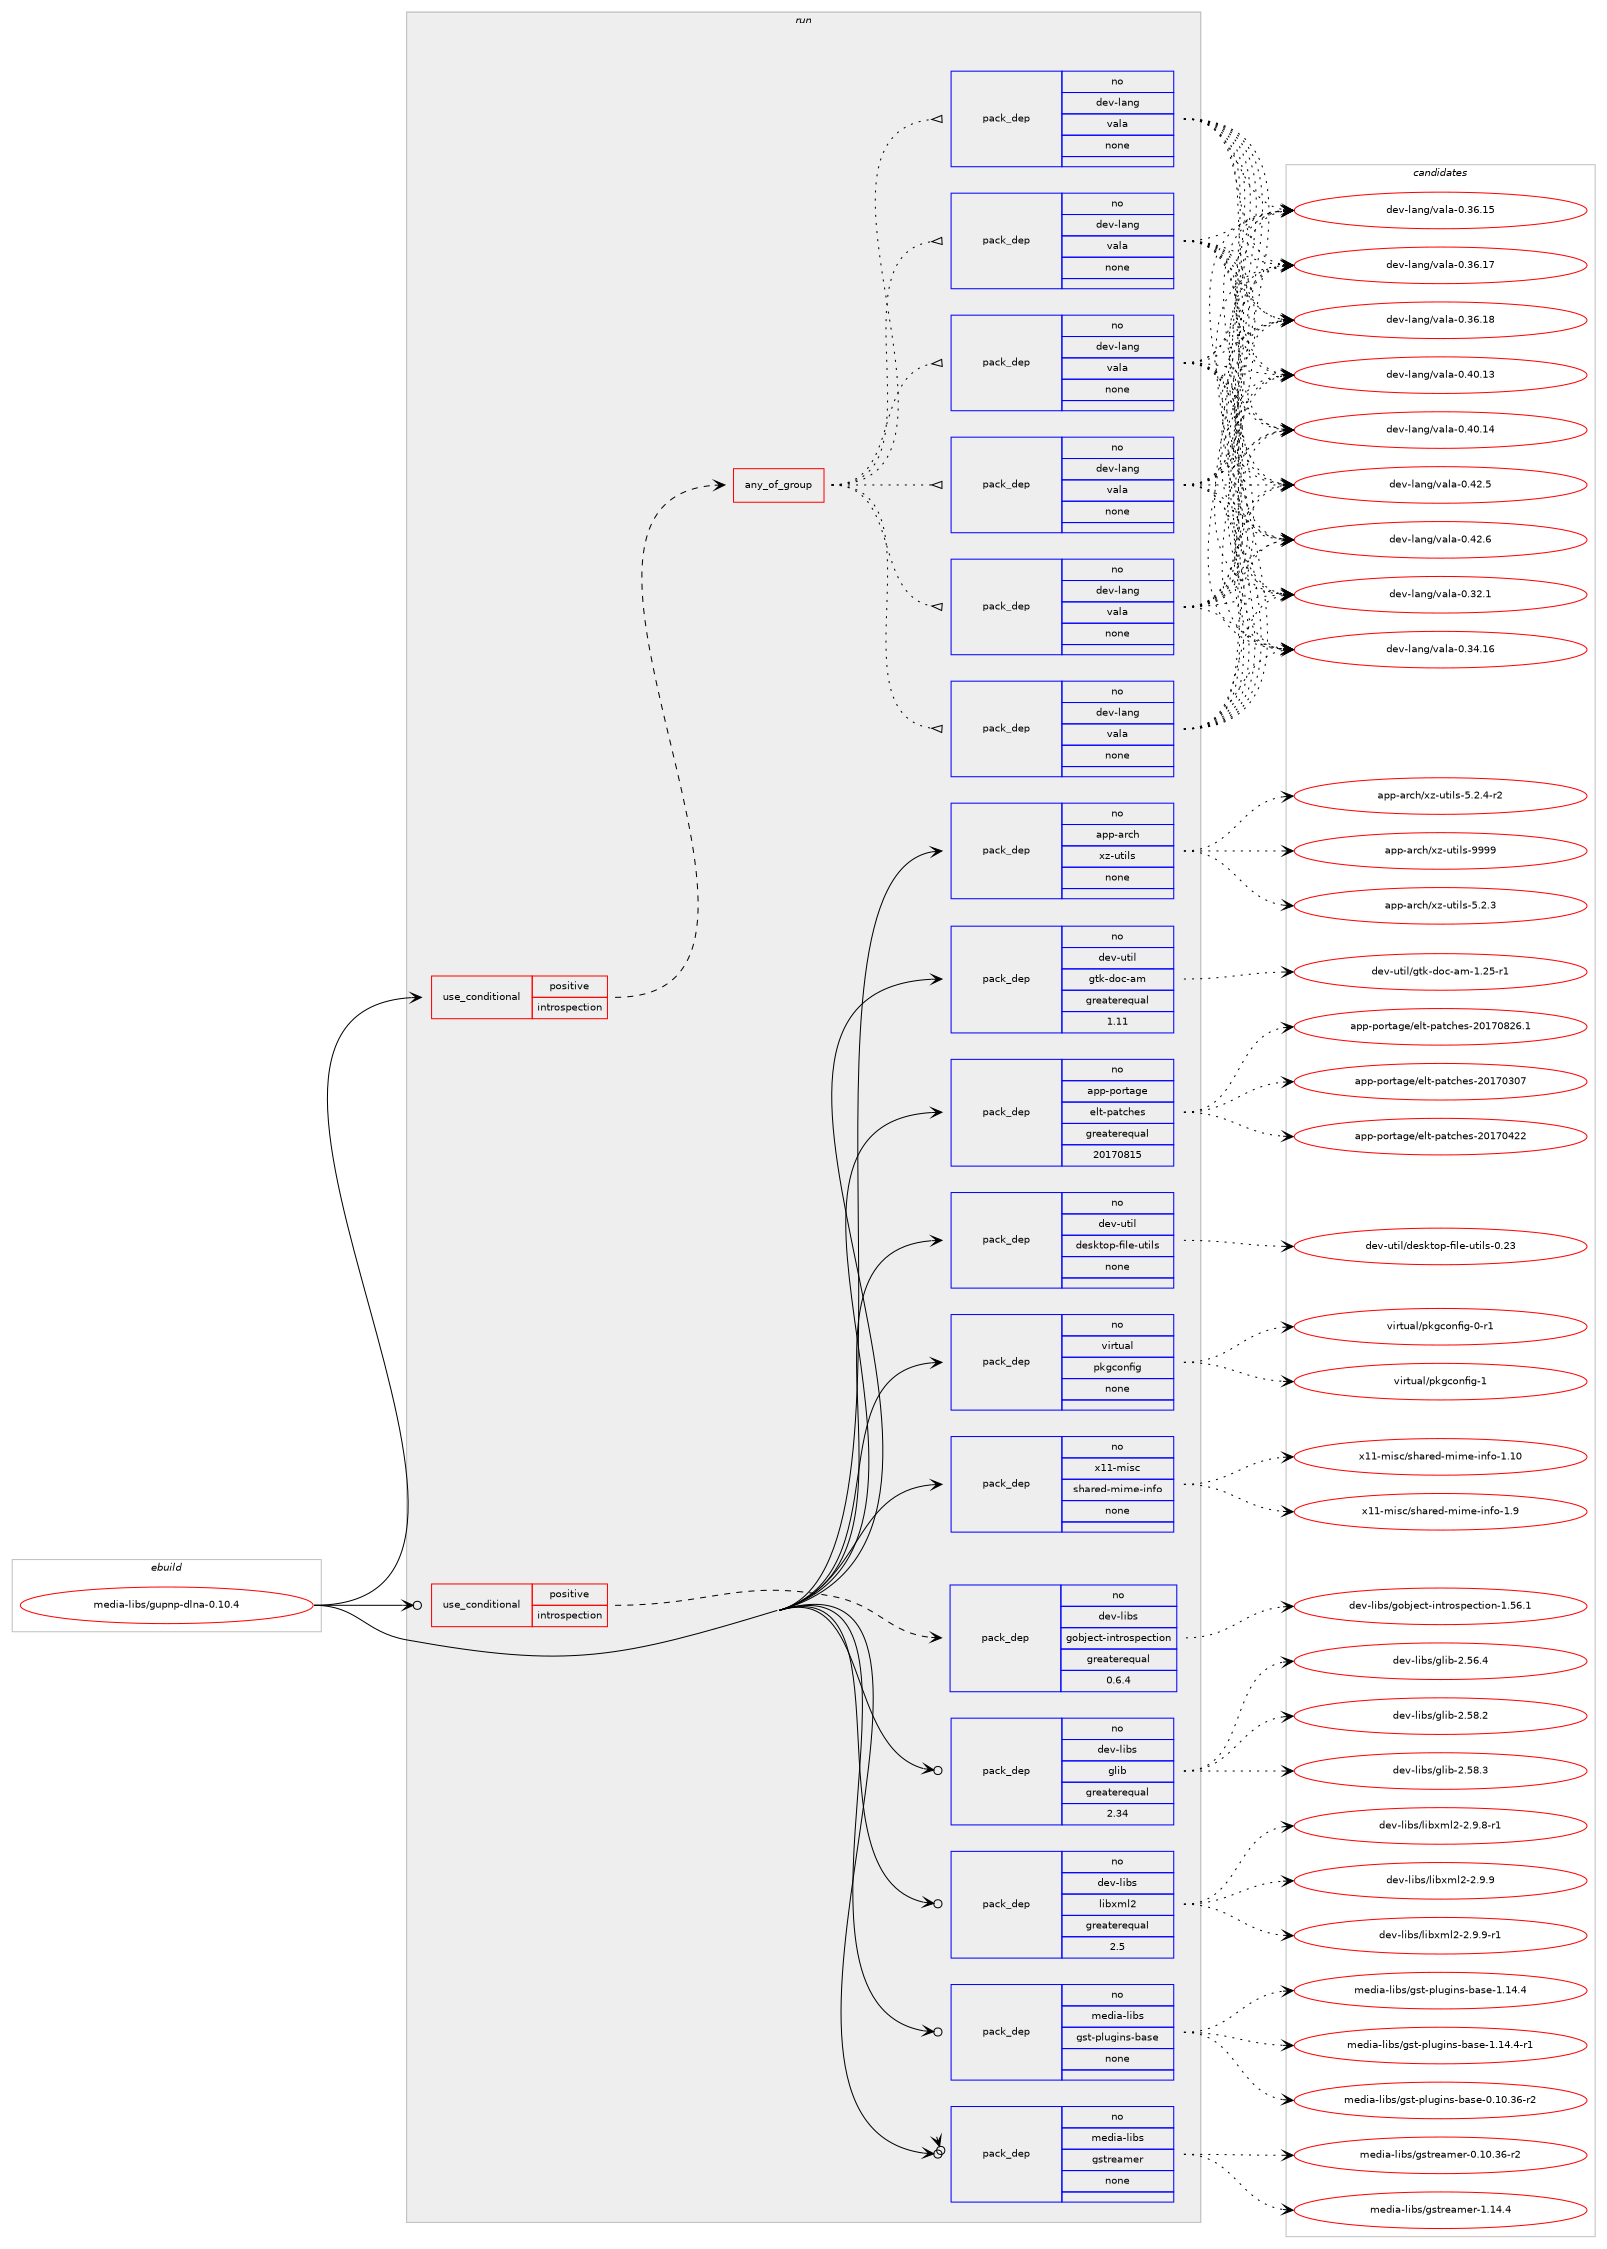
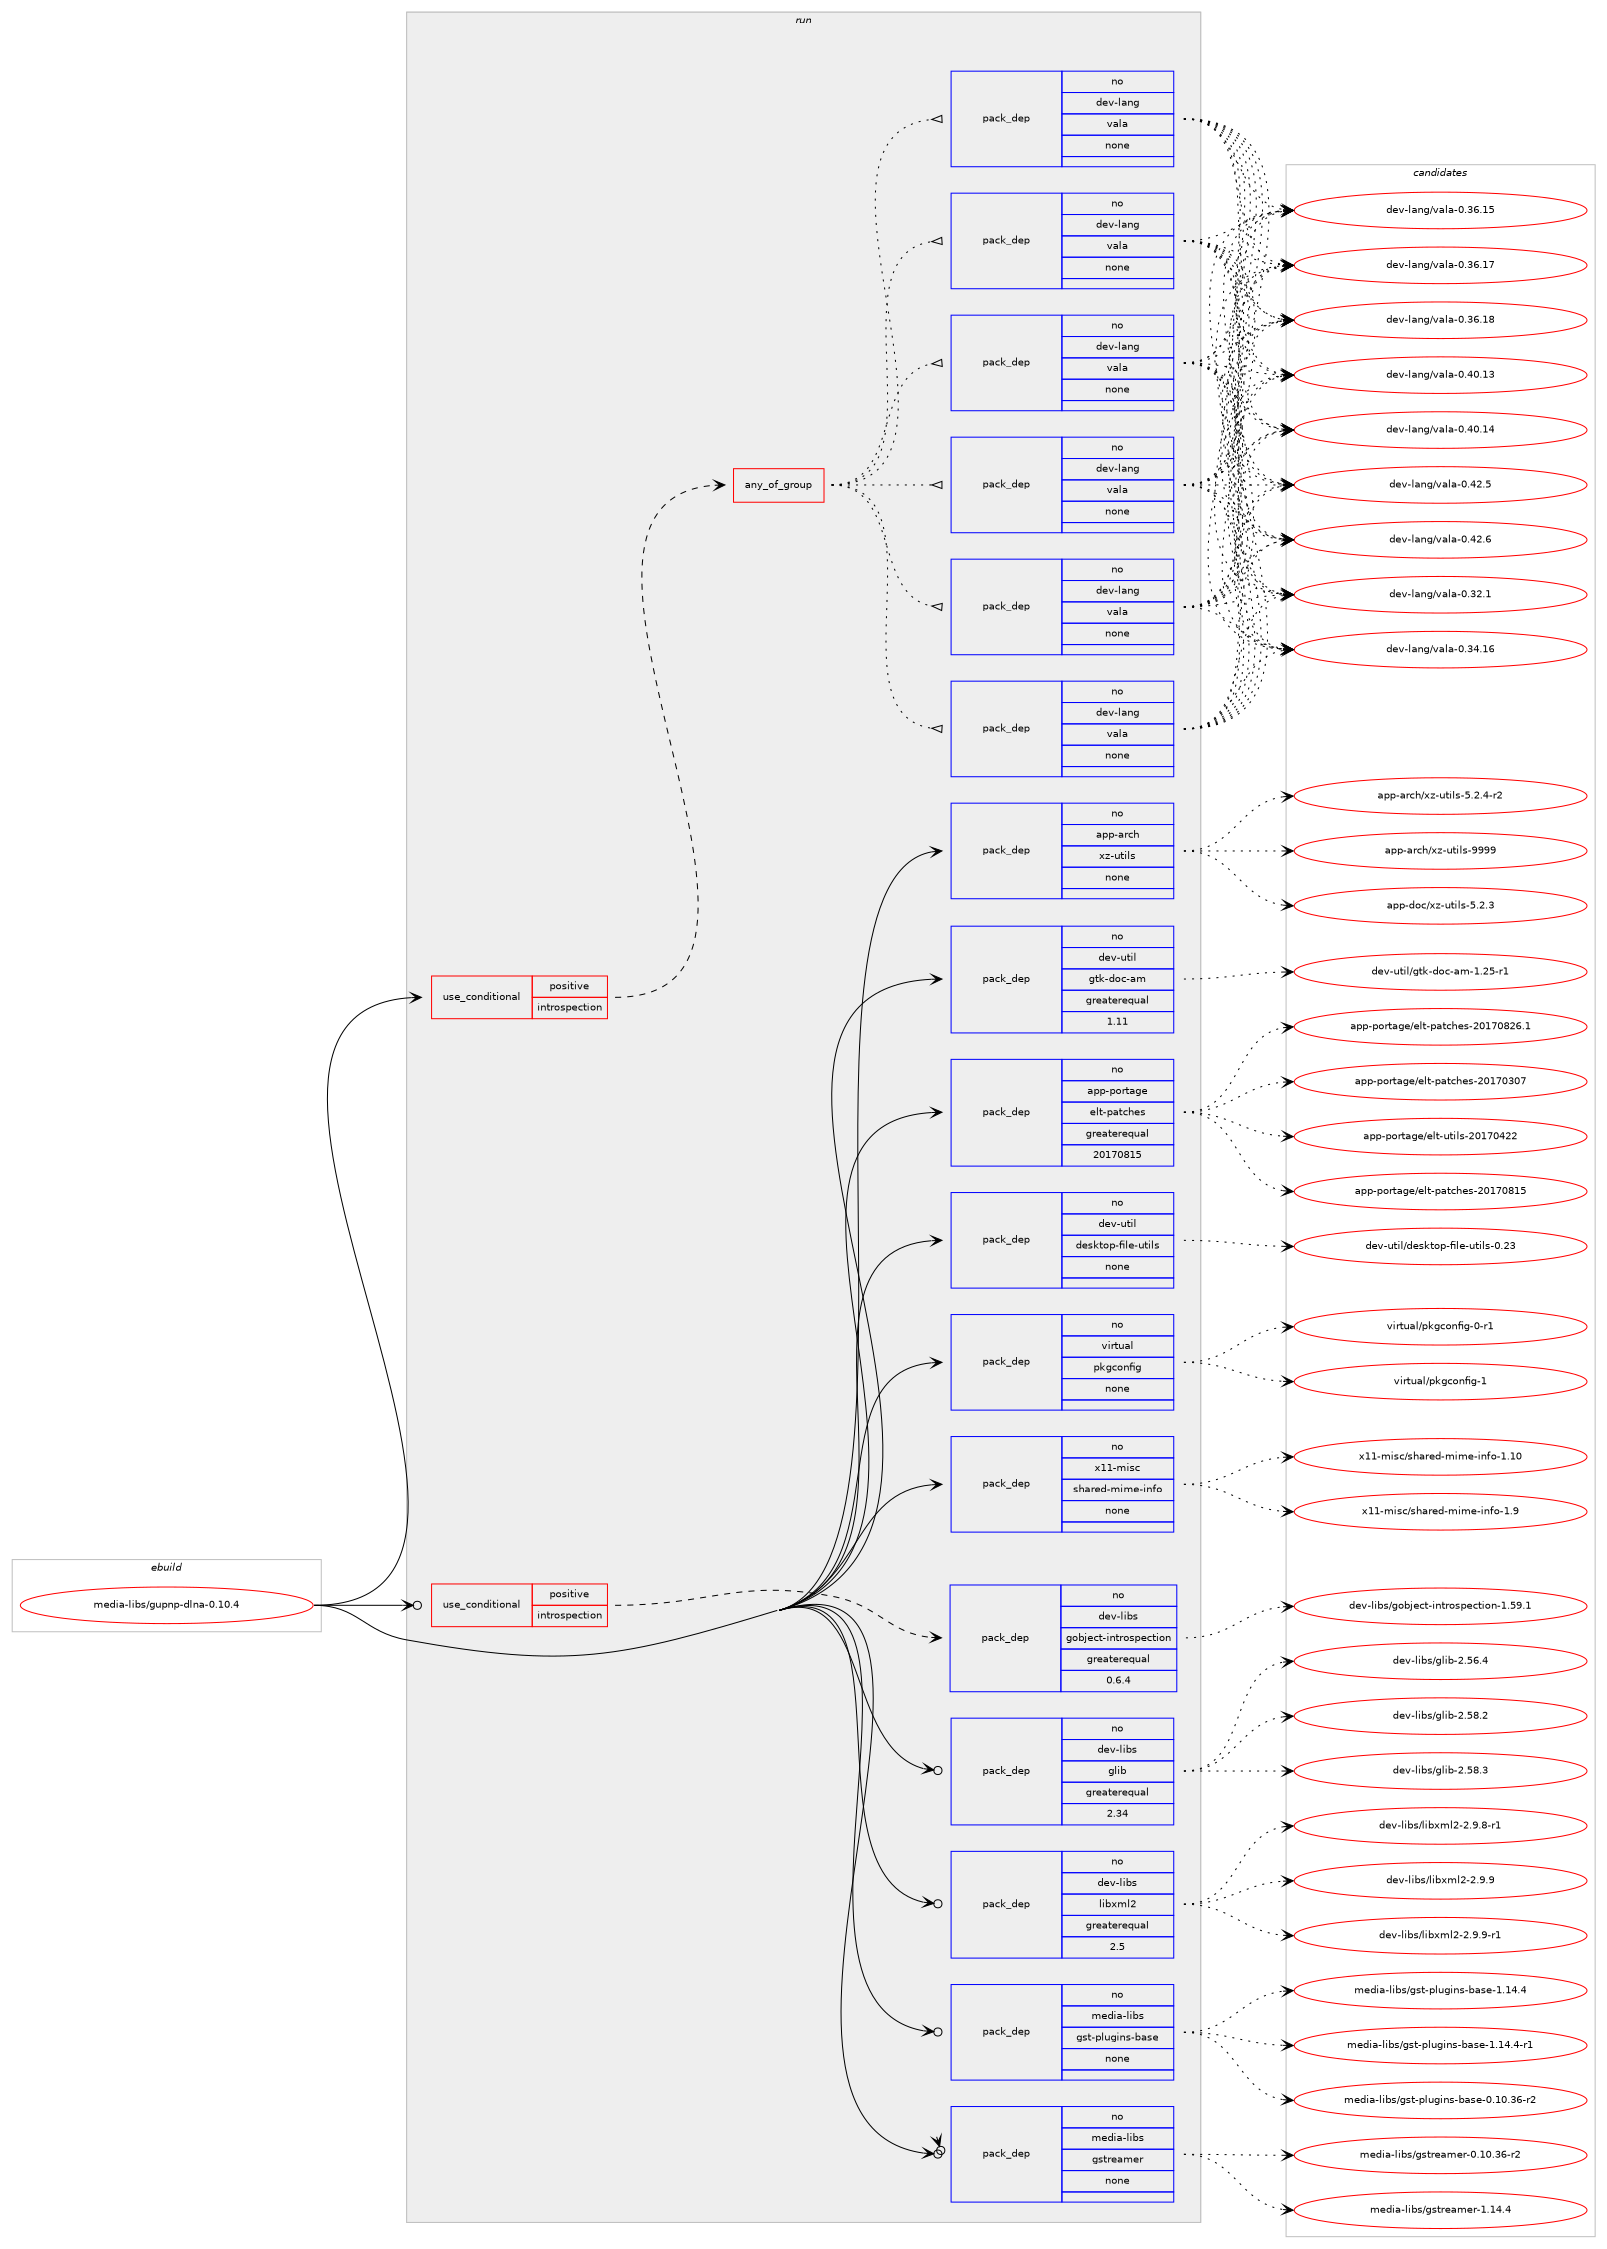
node "app-arch/xz-utils-5.2.3": label "app-arch/xz-utils-5.2.3" -> "app-doc/xz-utils-5.2.3"
node "app-portage/elt-patches-20170422": label "app-portage/elt-patches-20170422" -> "app-portage/elt-utils-20170422"
node "app-portage/elt-patches-20170815": added
node "dev-libs/gobject-introspection-1.56.1": label "dev-libs/gobject-introspection-1.56.1" -> "dev-libs/gobject-introspection-1.59.1"
